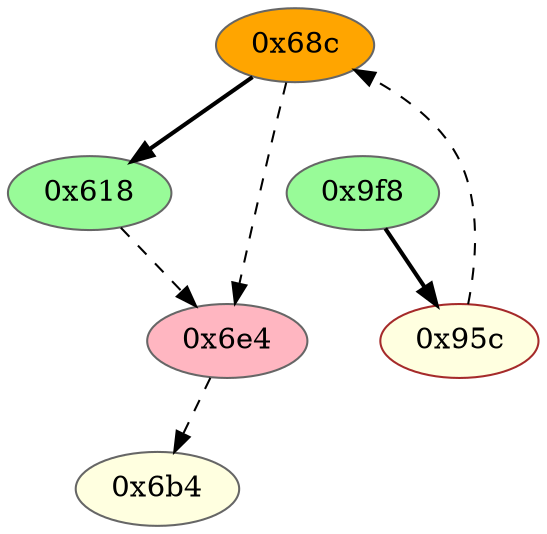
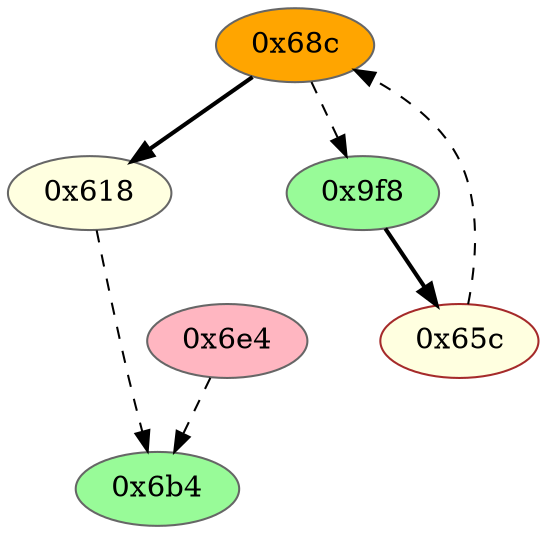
edge "0x68c" -> "0x6e4": now "0x68c" -> "0x9f8"
node "0x618": fillcolor palegreen -> lightyellow
edge "0x618" -> "0x6e4": now "0x618" -> "0x6b4"
node "0x95c": label "0x95c" -> "0x65c"
node "0x6b4": fillcolor lightyellow -> palegreen
